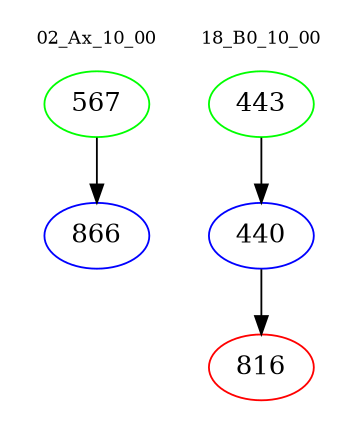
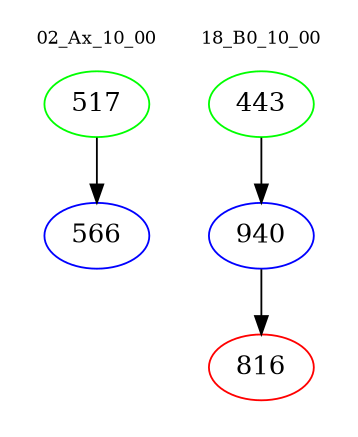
node "567": label "567" -> "517"
node "866": label "866" -> "566"
node "440": label "440" -> "940"
